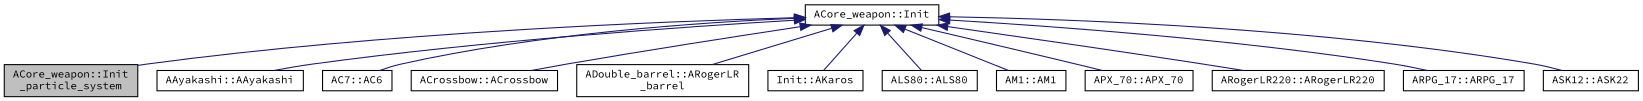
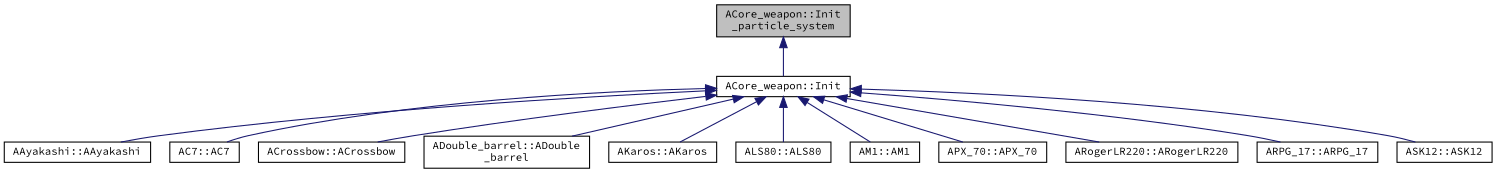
edge "ACore_weapon::Init _particle_system" -> "ACore_weapon::Init": reversed
node "AC7::AC6": label "AC7::AC6" -> "AC7::AC7"
node "ADouble_barrel::ARogerLR _barrel": label "ADouble_barrel::ARogerLR _barrel" -> "ADouble_barrel::ADouble _barrel"
node "Init::AKaros": label "Init::AKaros" -> "AKaros::AKaros"
node "ASK12::ASK22": label "ASK12::ASK22" -> "ASK12::ASK12"
